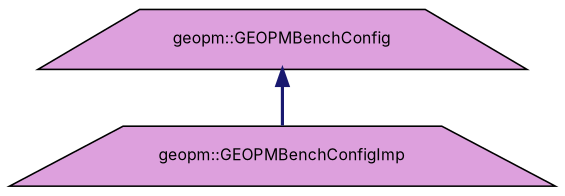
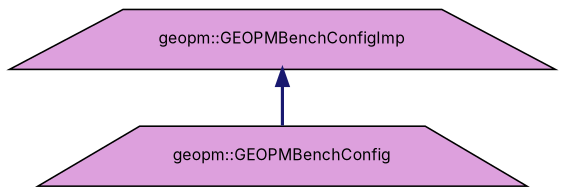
edge "geopm::GEOPMBenchConfigImp" -> "geopm::GEOPMBenchConfig": reversed
